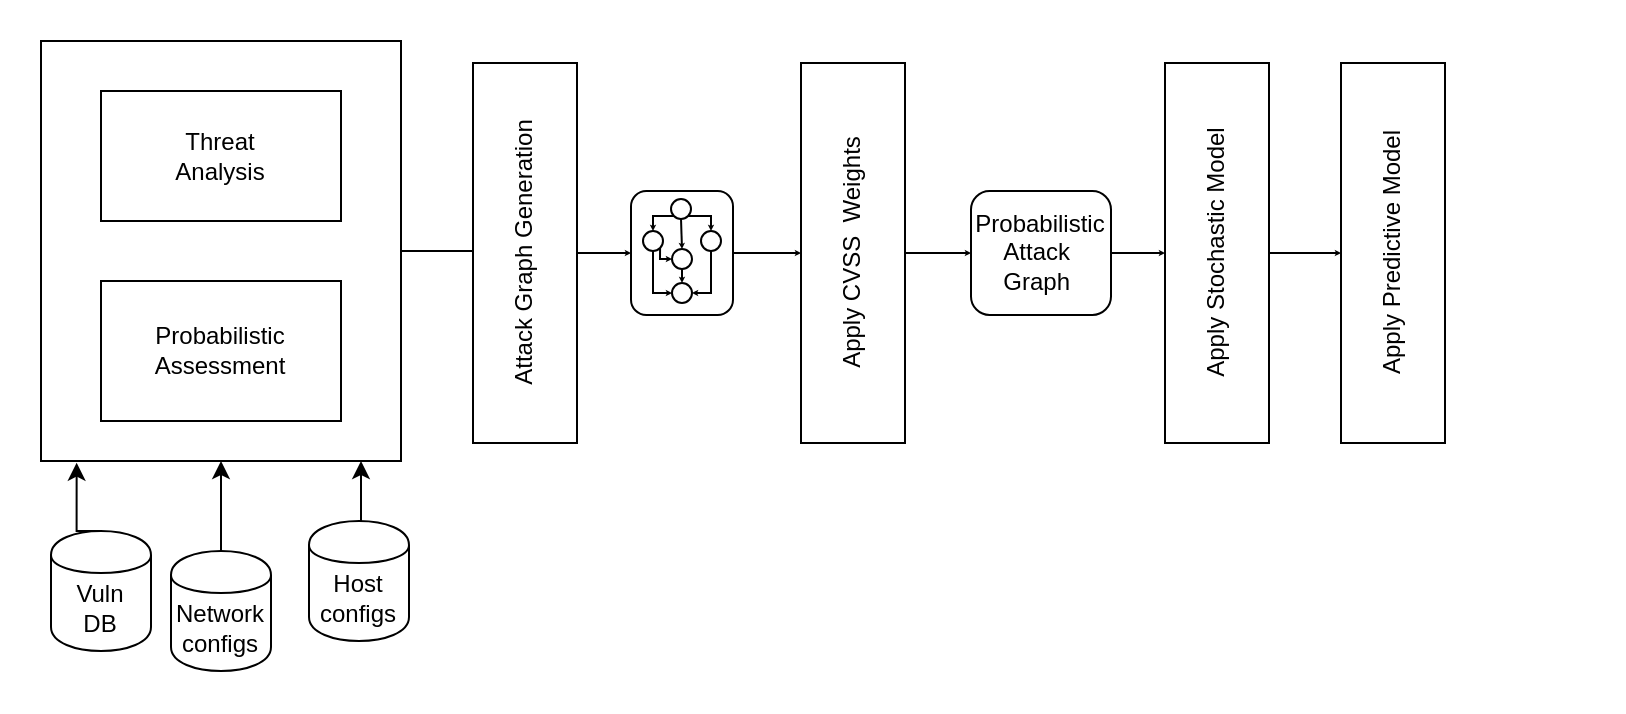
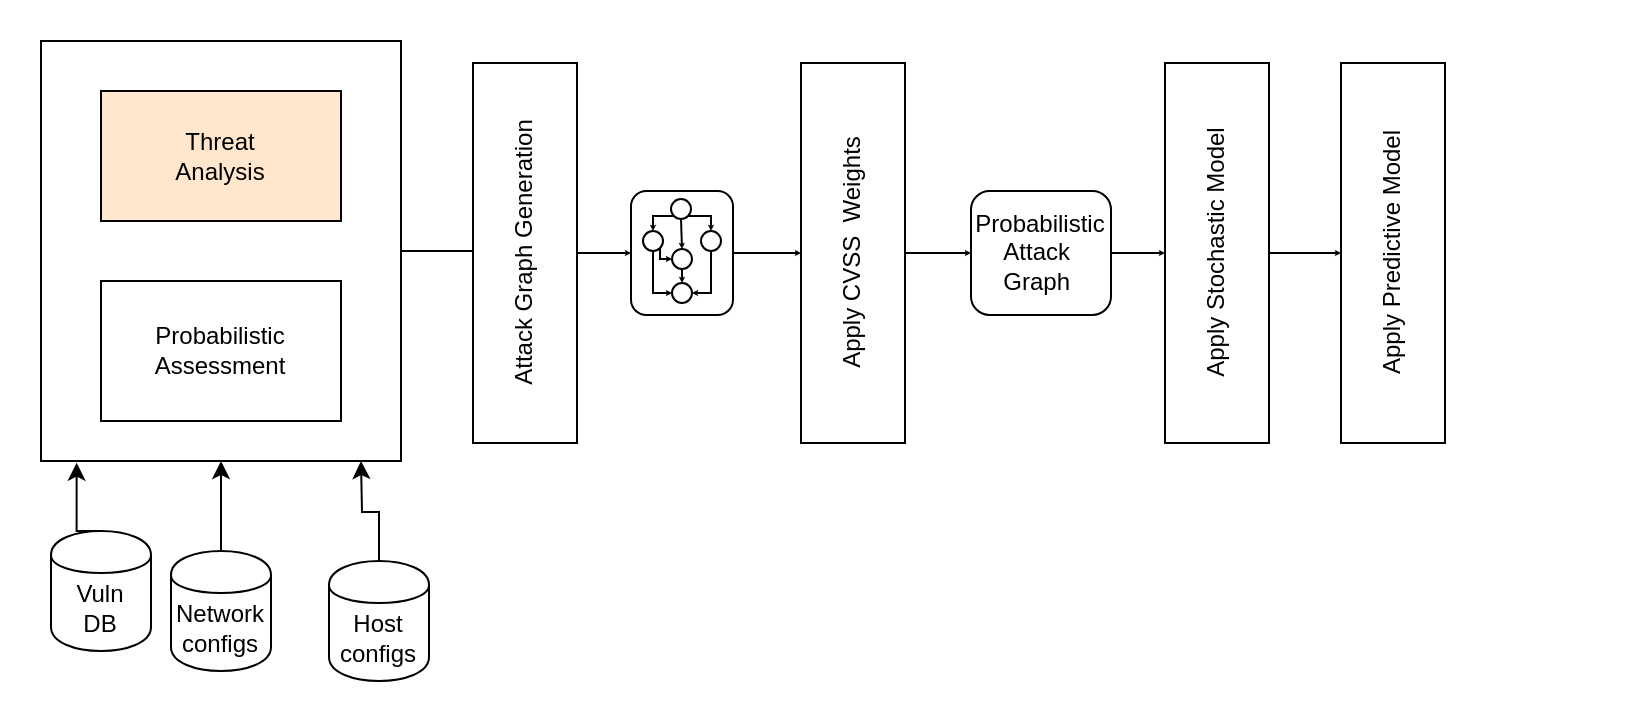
node "Threat Analysis": fillcolor #ffffff -> #ffe6cc
node "Host configs": moved (359, 581) -> (379, 621)
